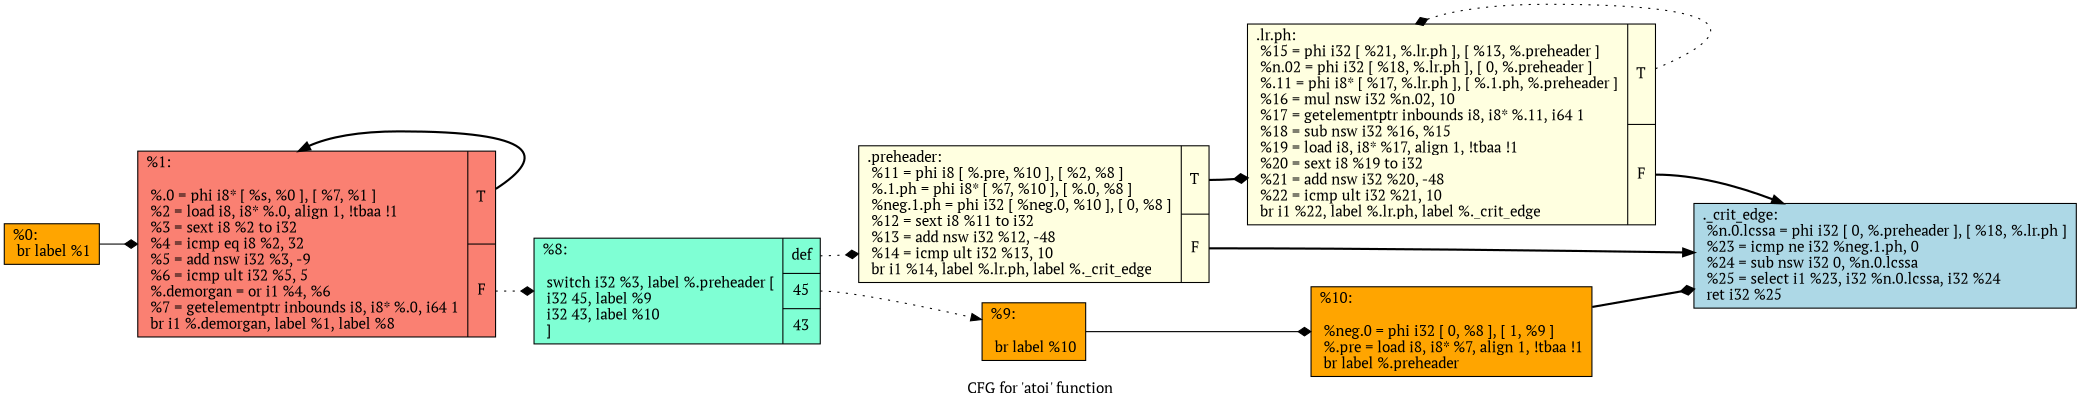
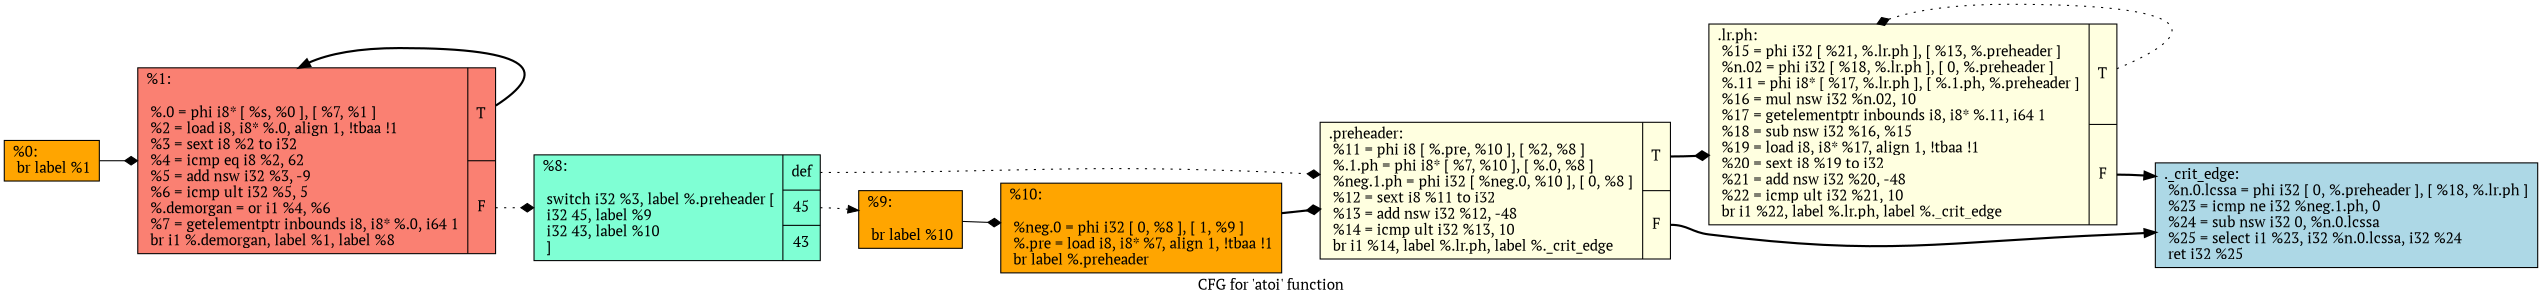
node "%1:": text "%4 = icmp eq i8 %2, 32" -> "%4 = icmp eq i8 %2, 62"
edge "%10:" -> "._crit_edge:": now "%10:" -> ".preheader:"
